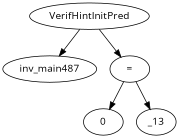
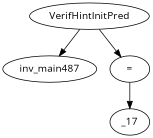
node "0": removed
node "_13": label "_13" -> "_17"
